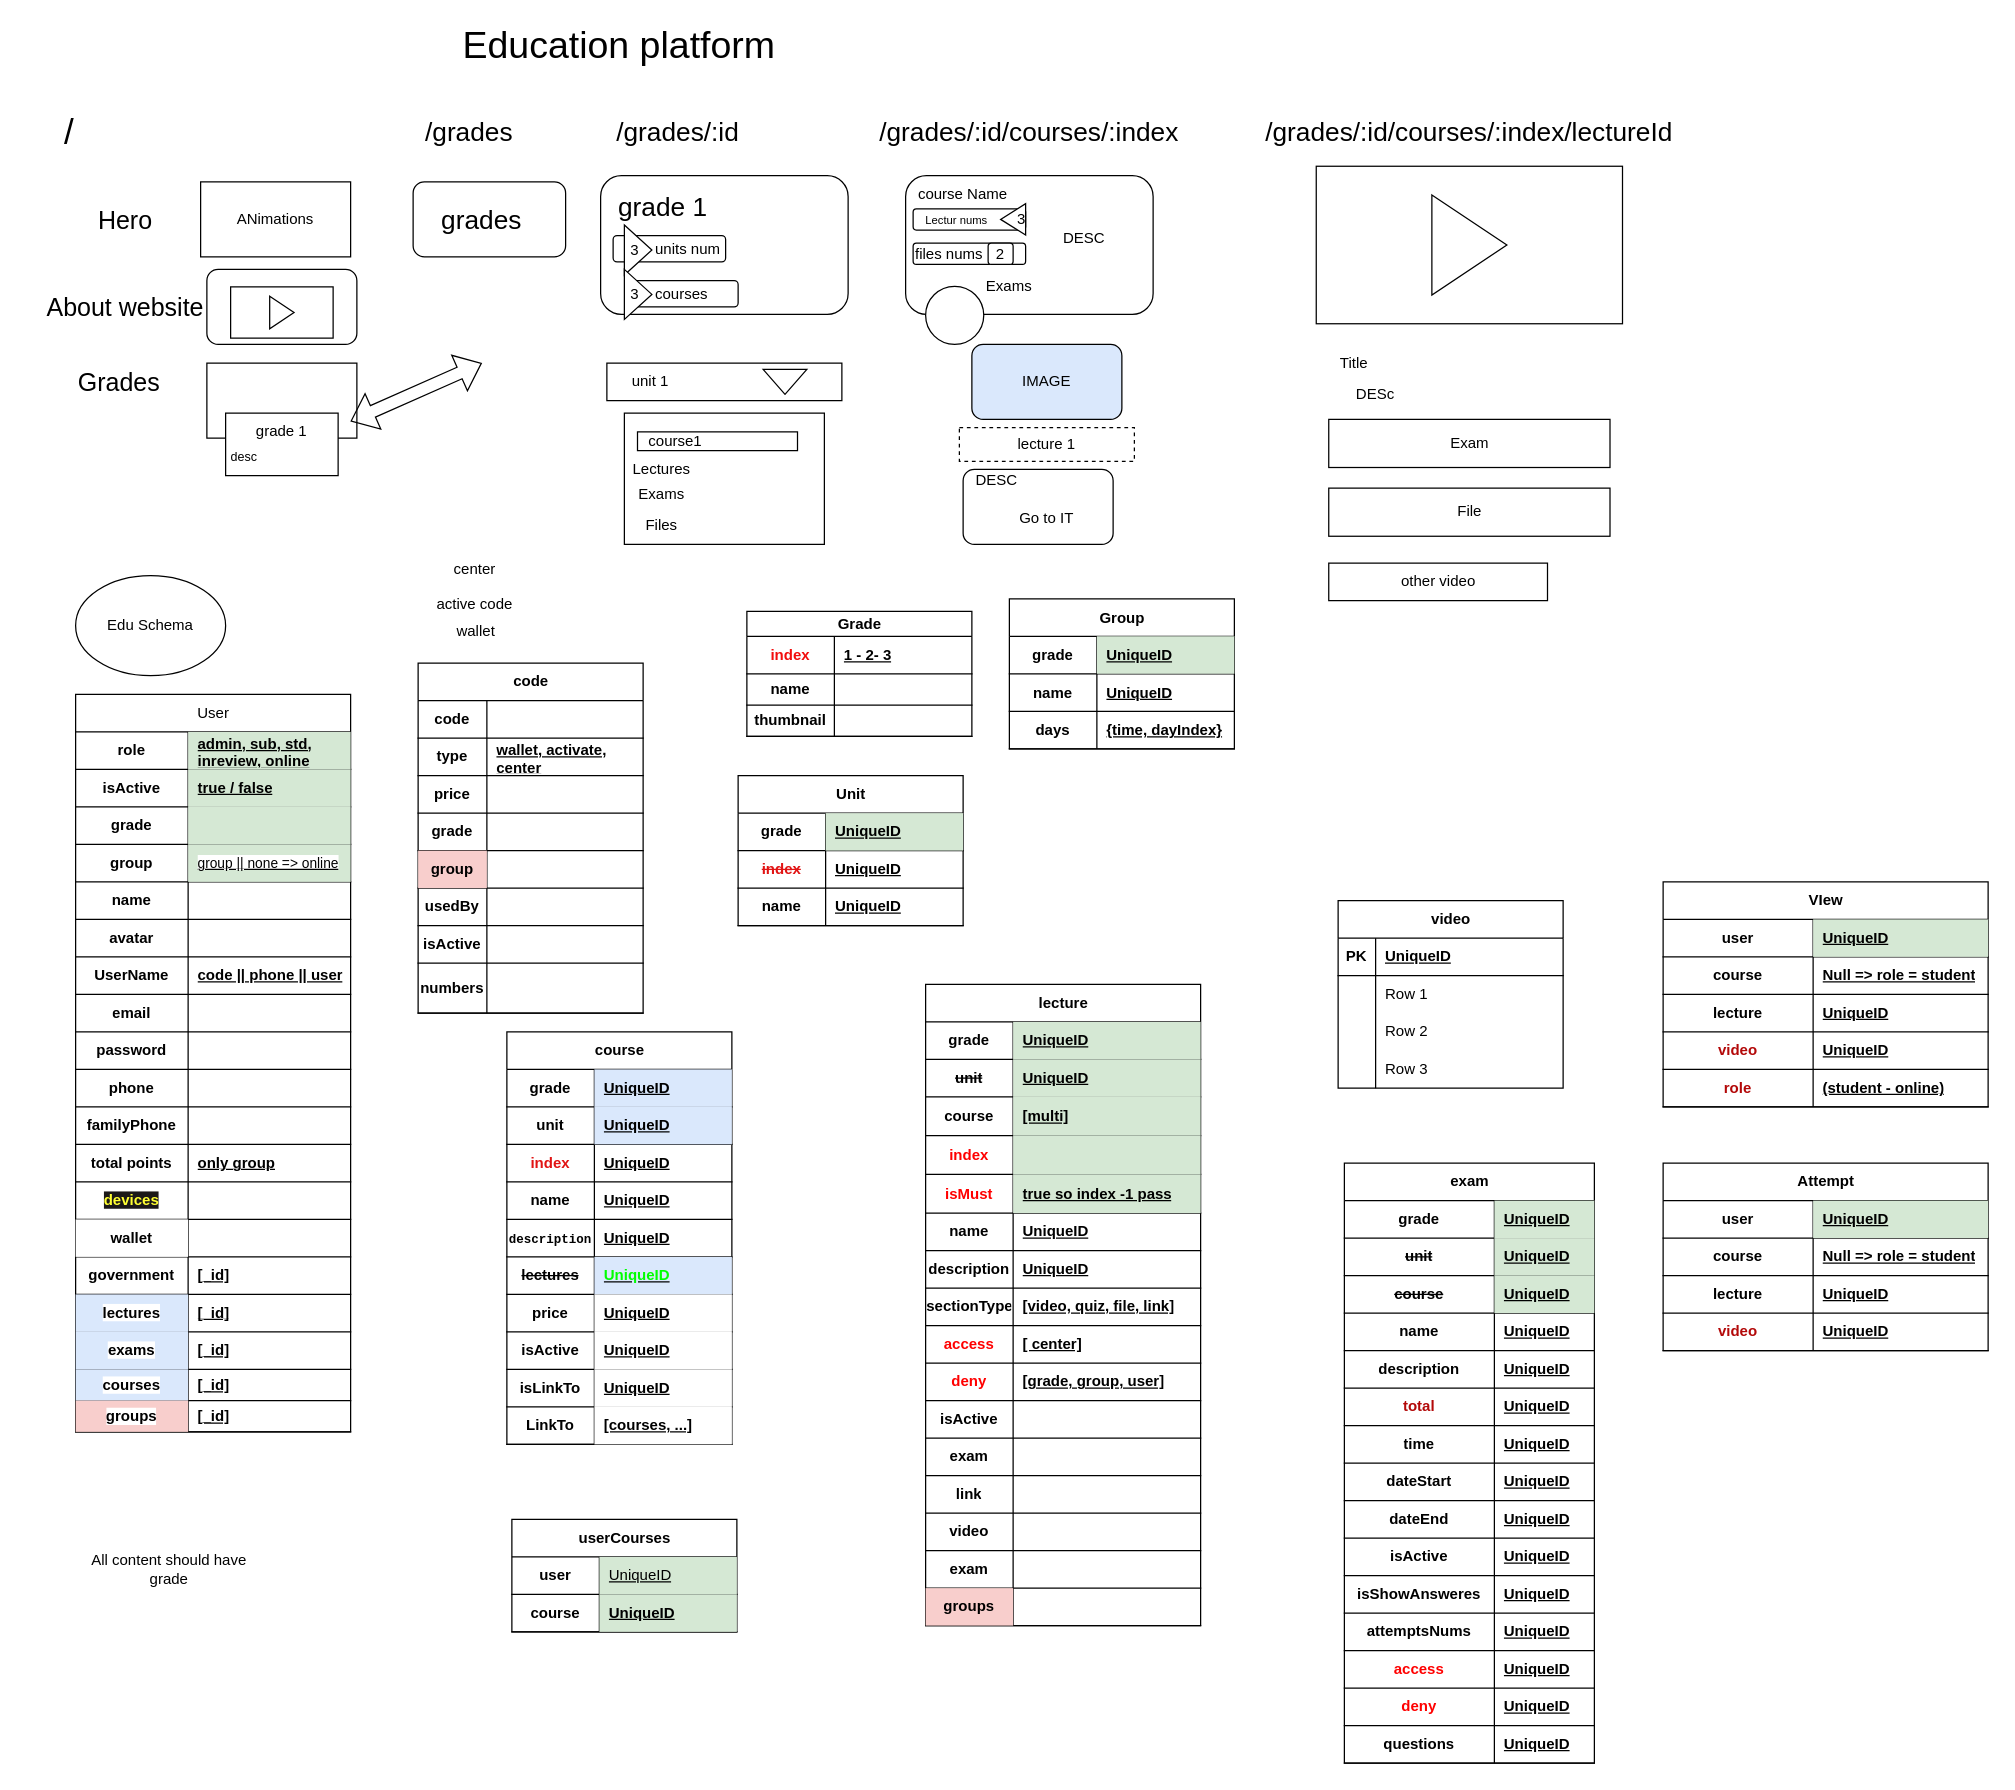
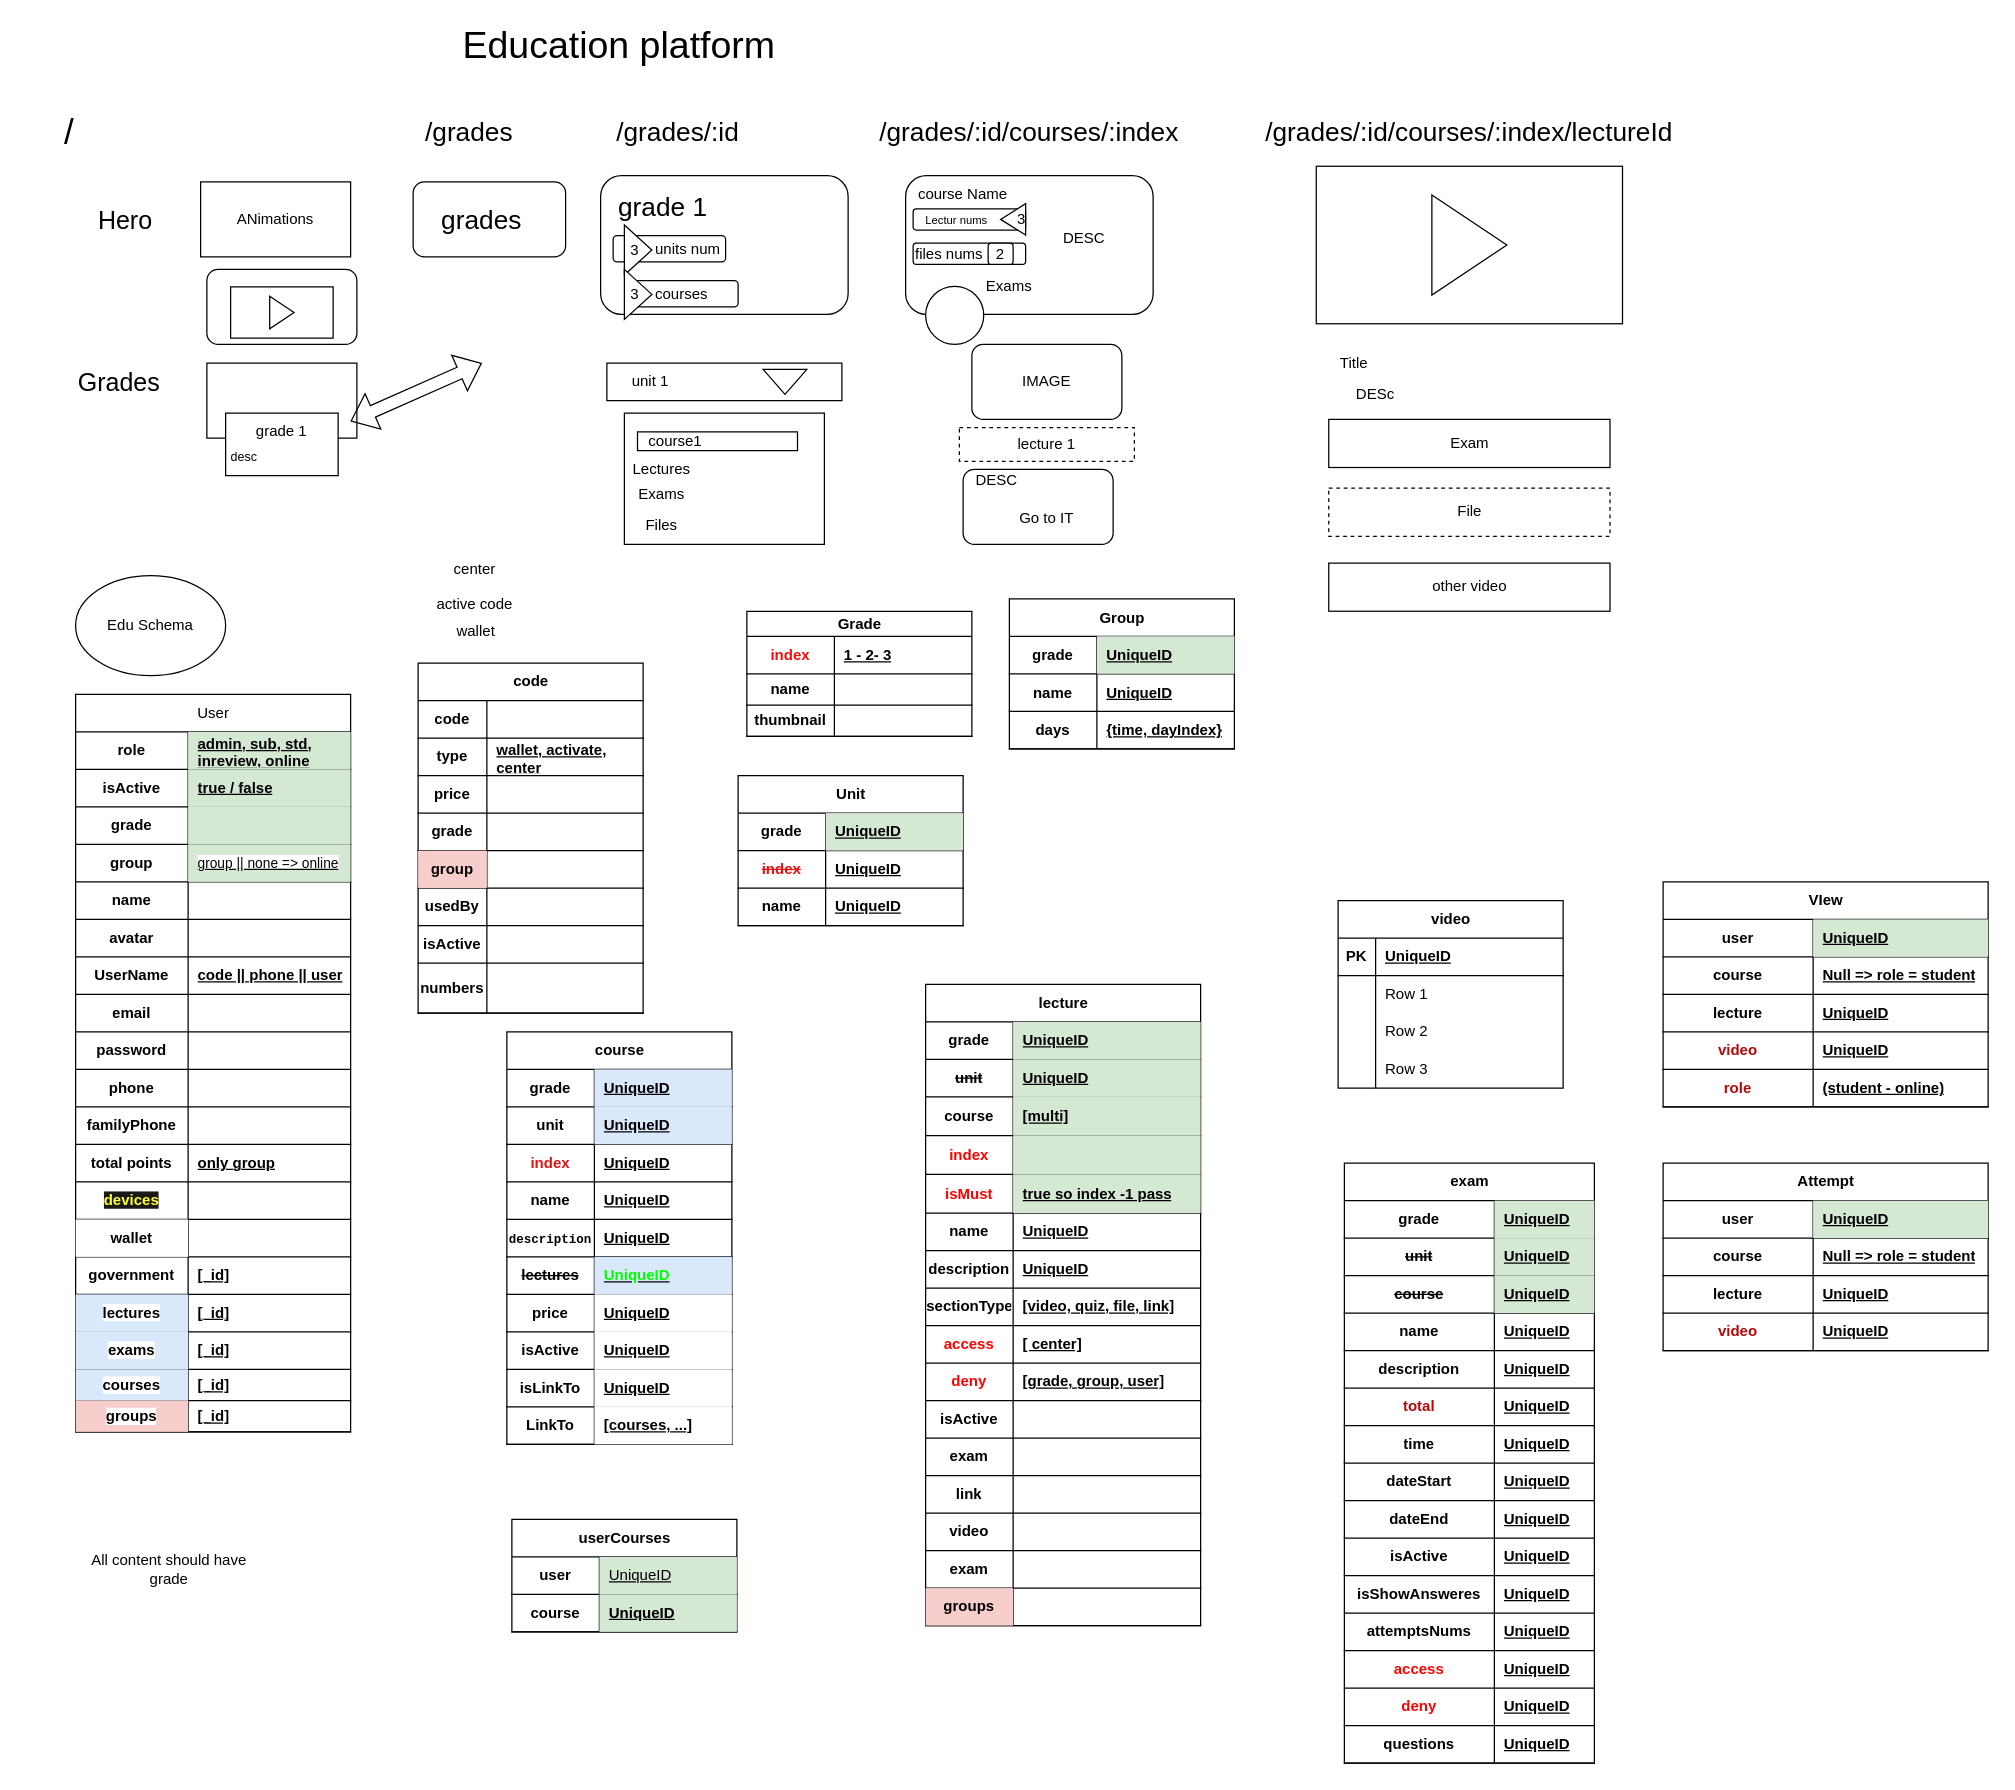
node "About website": removed
node "IMAGE": fillcolor #dae8fc -> #ffffff
node "File": style solid -> dashed
node "other video": size 219x38 -> 281x48
